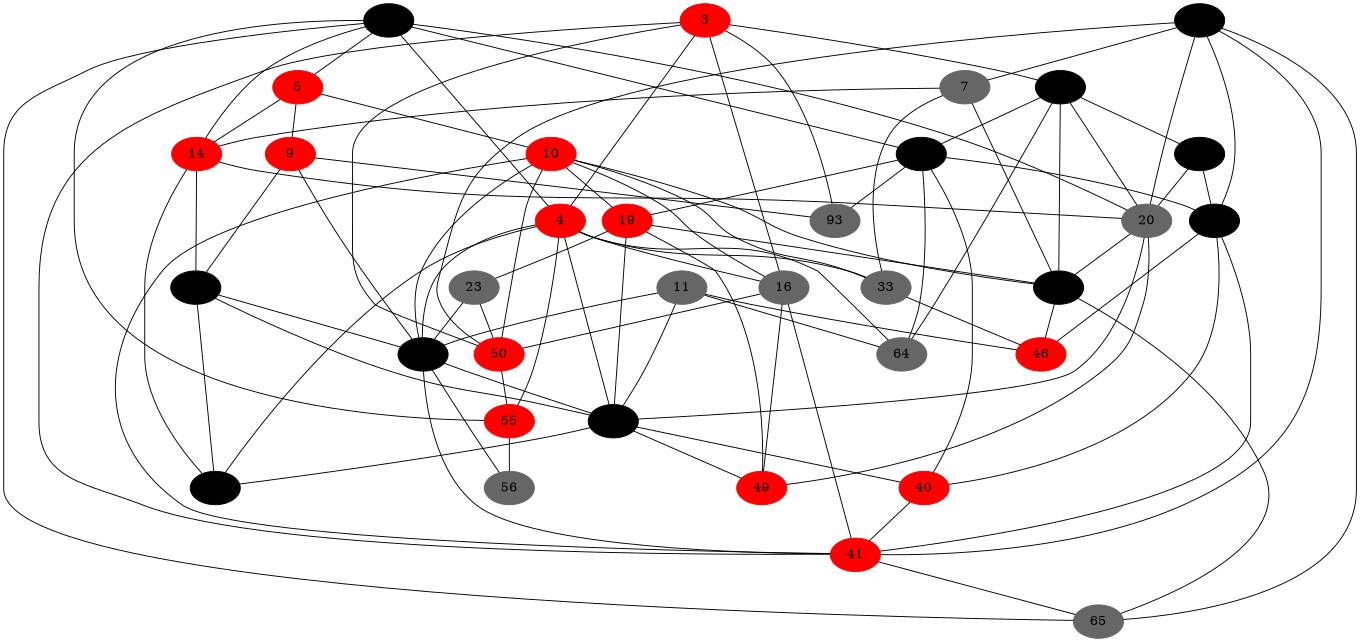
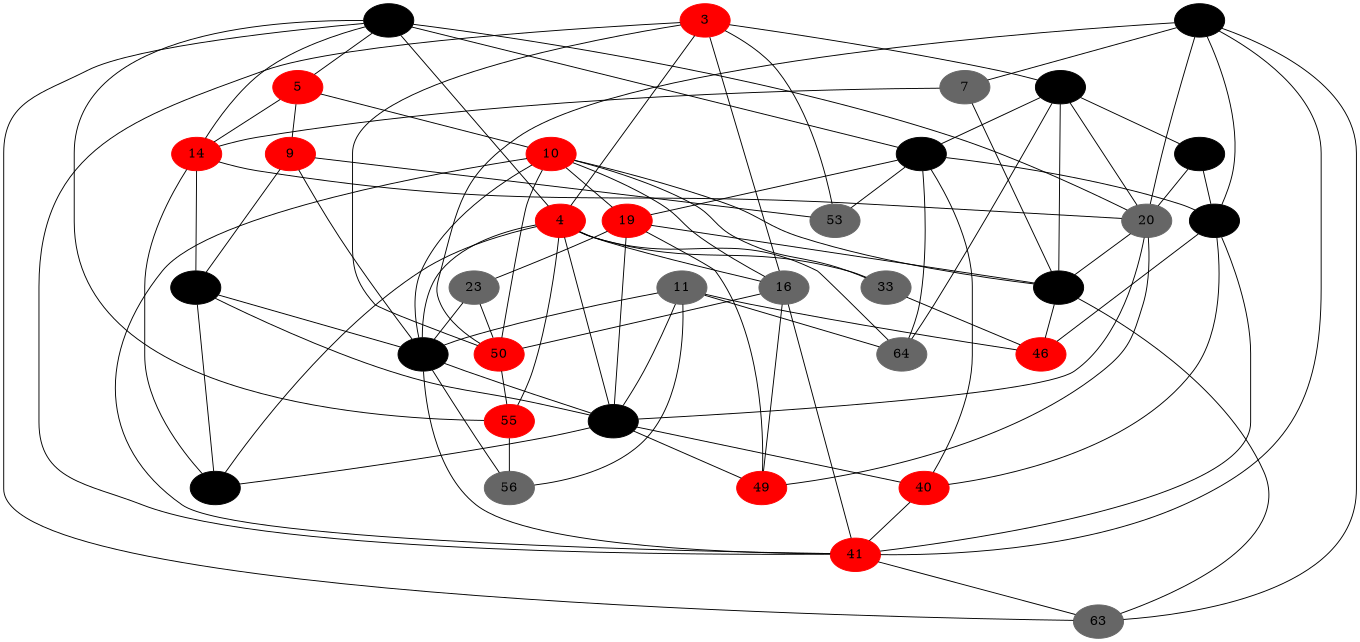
edge "7" -- "33": removed
node "93": label "93" -> "53"
edge "11" -- "56": added
node "65": label "65" -> "63"
